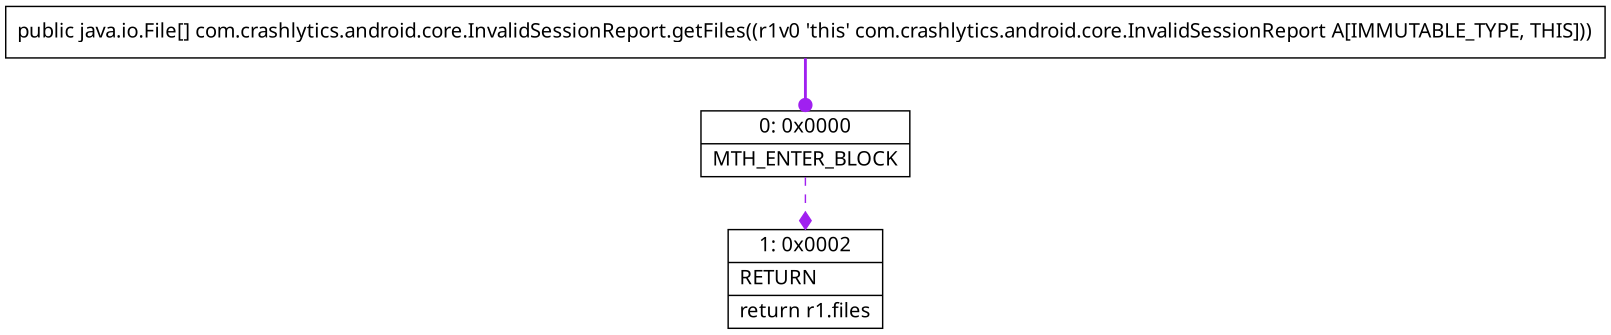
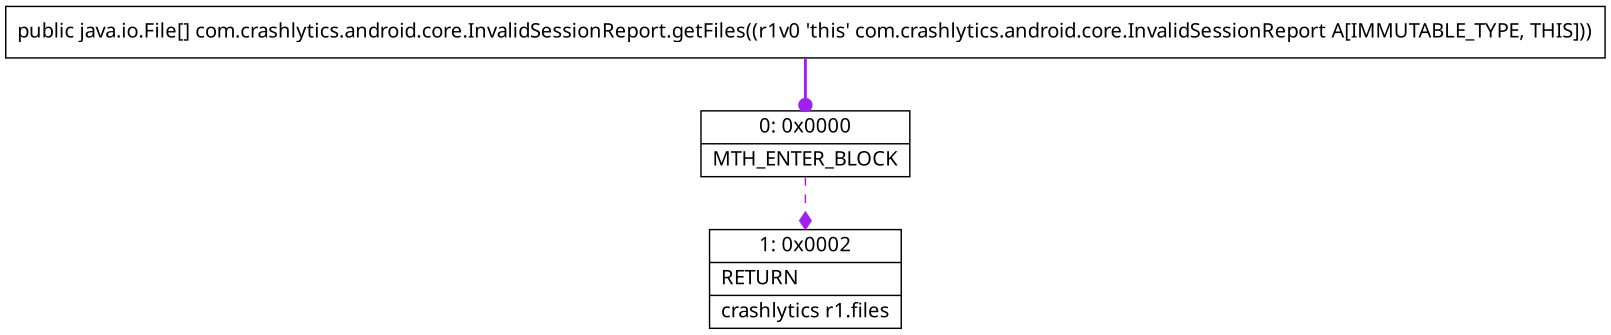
node "1: 0x0002": text "return r1.files" -> "crashlytics r1.files"
